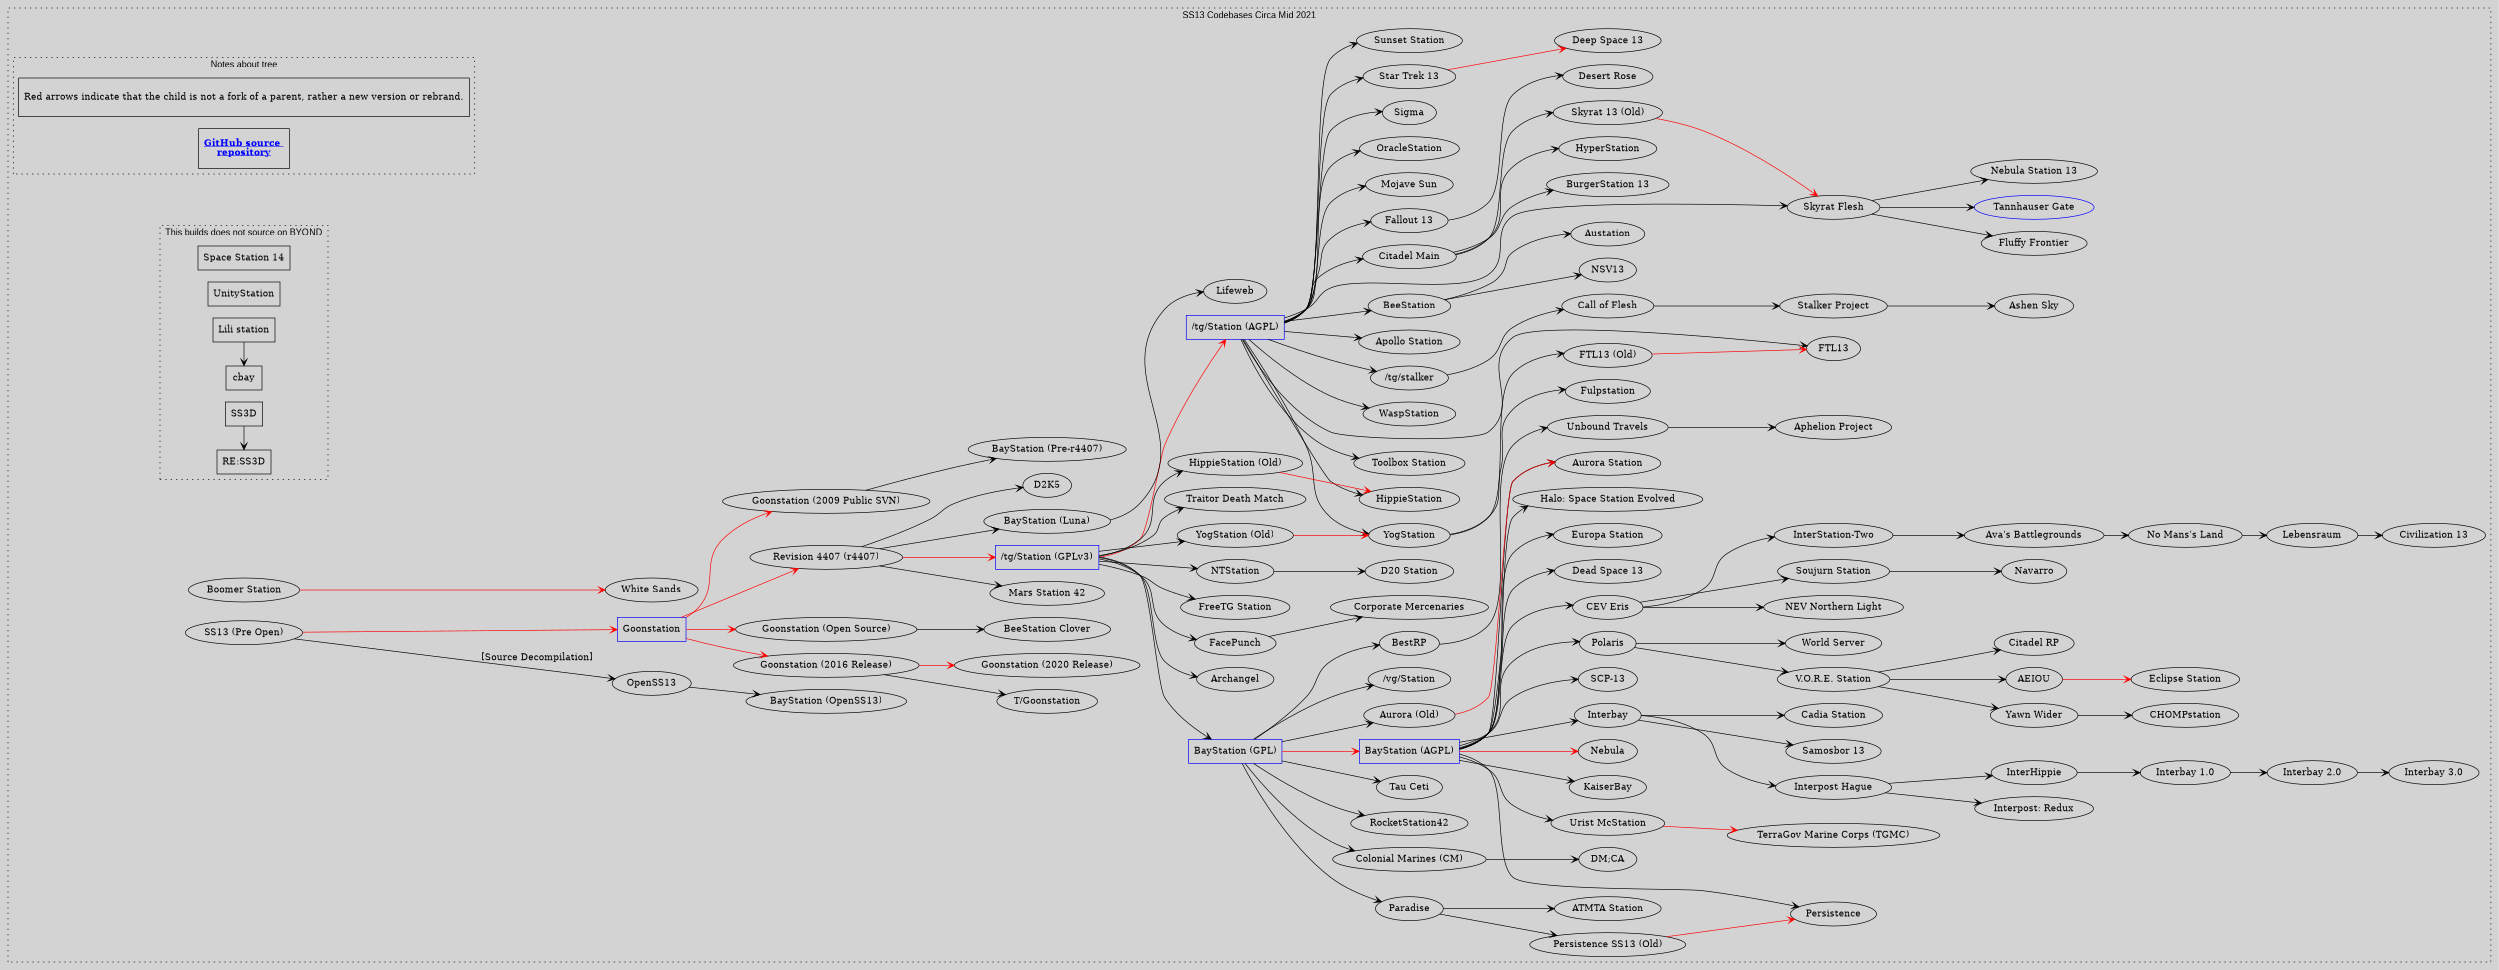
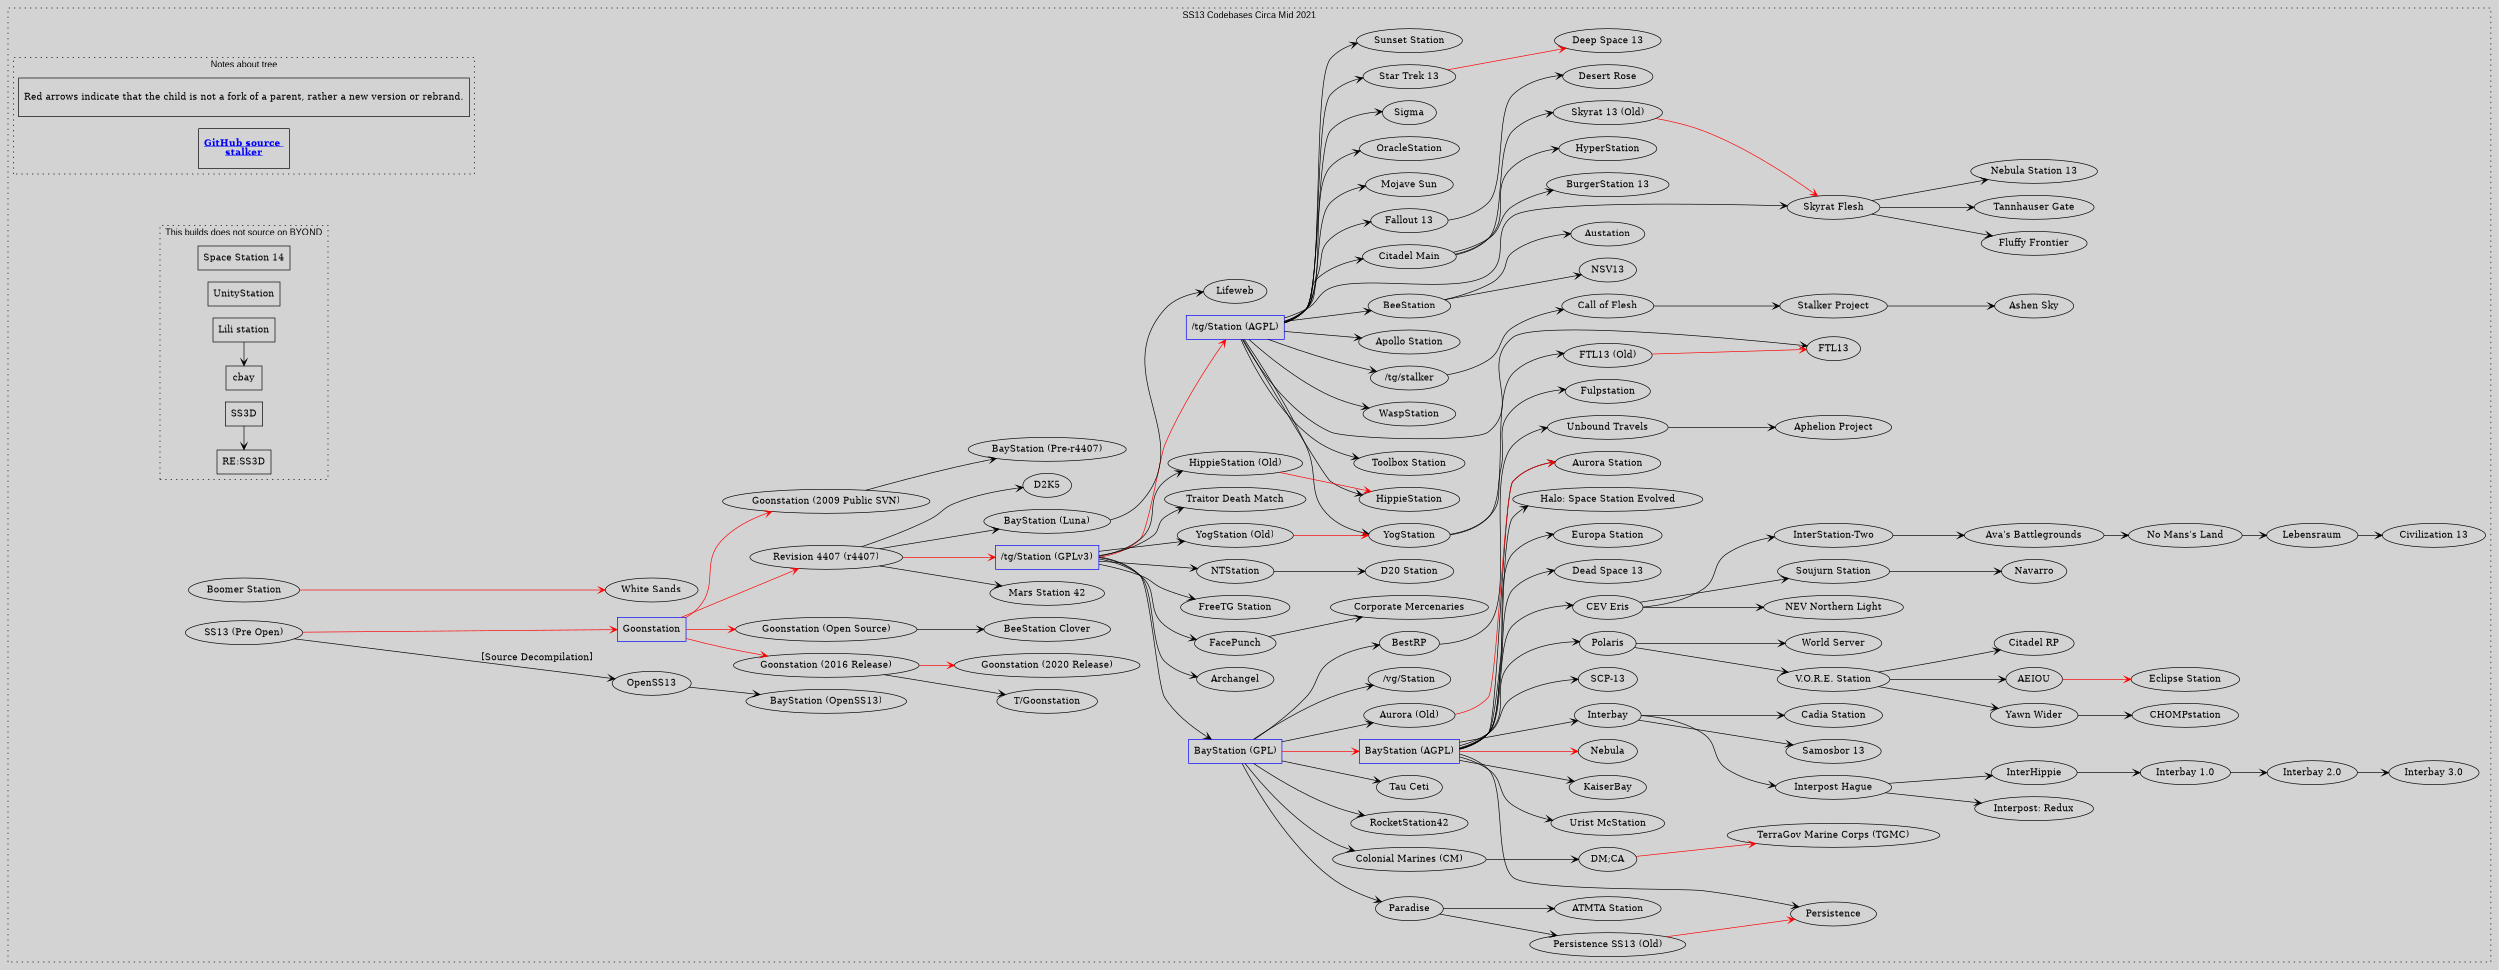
node "GitHub source": text "repository" -> "stalker"
node "Tannhauser Gate": color blue -> black
edge "Urist McStation" -> "TerraGov Marine Corps (TGMC)": now "DM;CA" -> "TerraGov Marine Corps (TGMC)"
